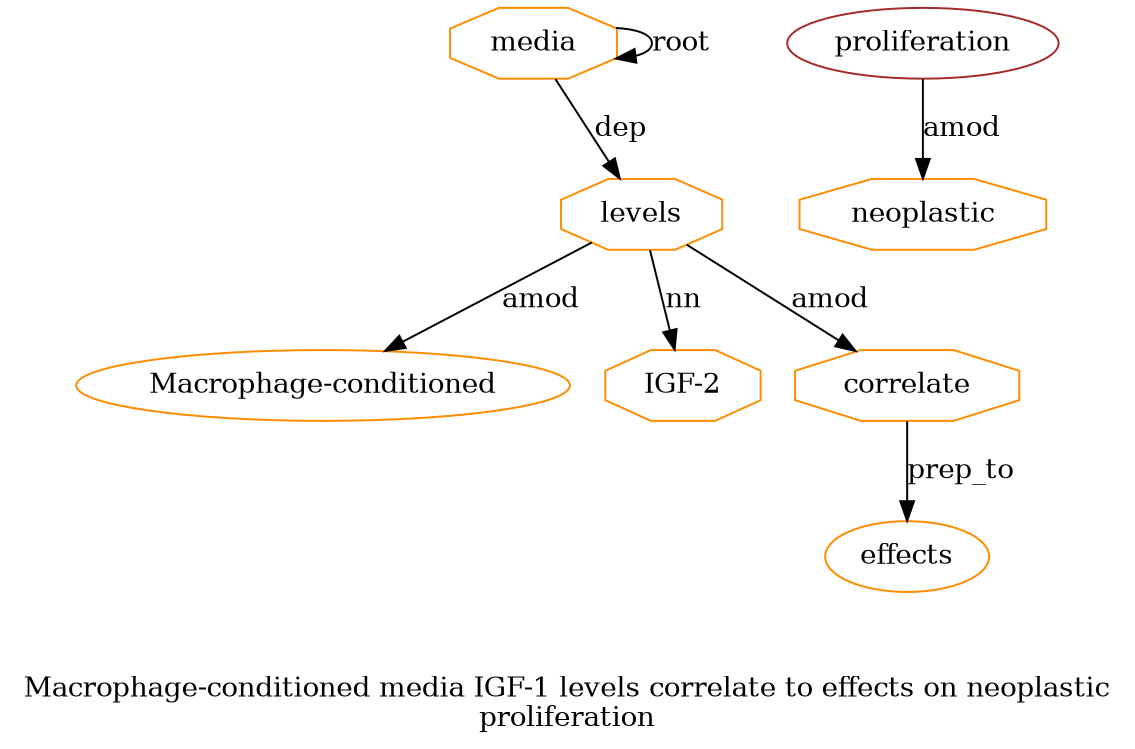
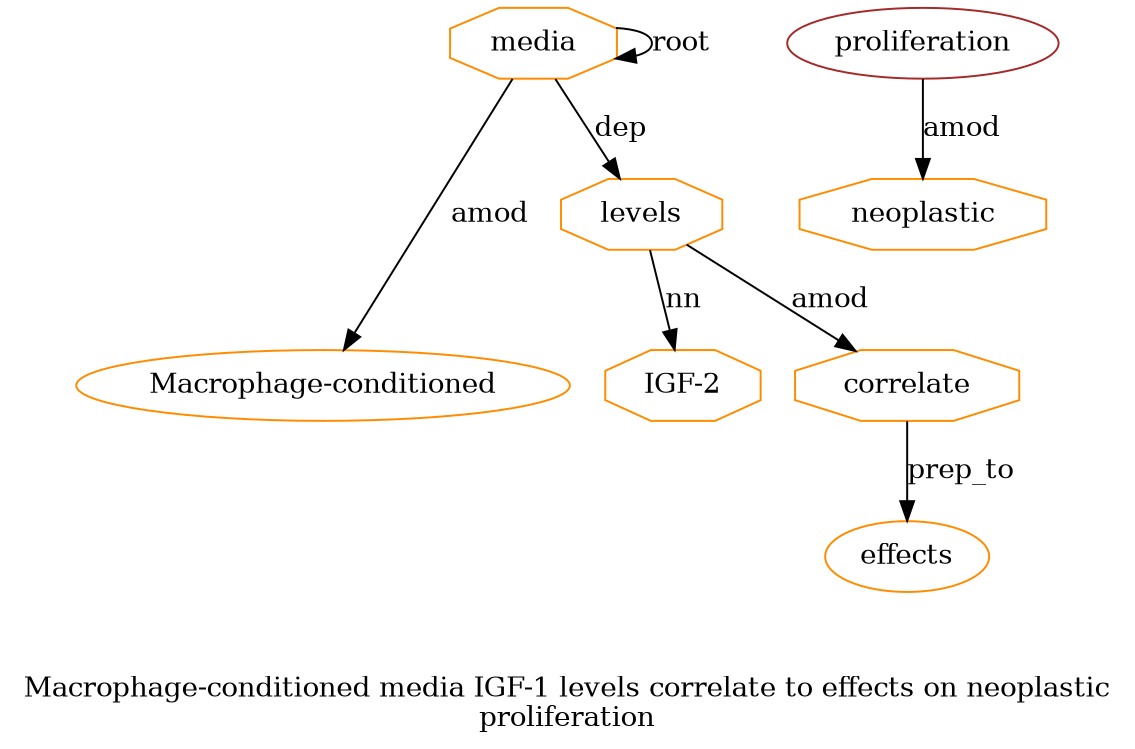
edge "levels" -> "Macrophage-conditioned": now "media" -> "Macrophage-conditioned"
